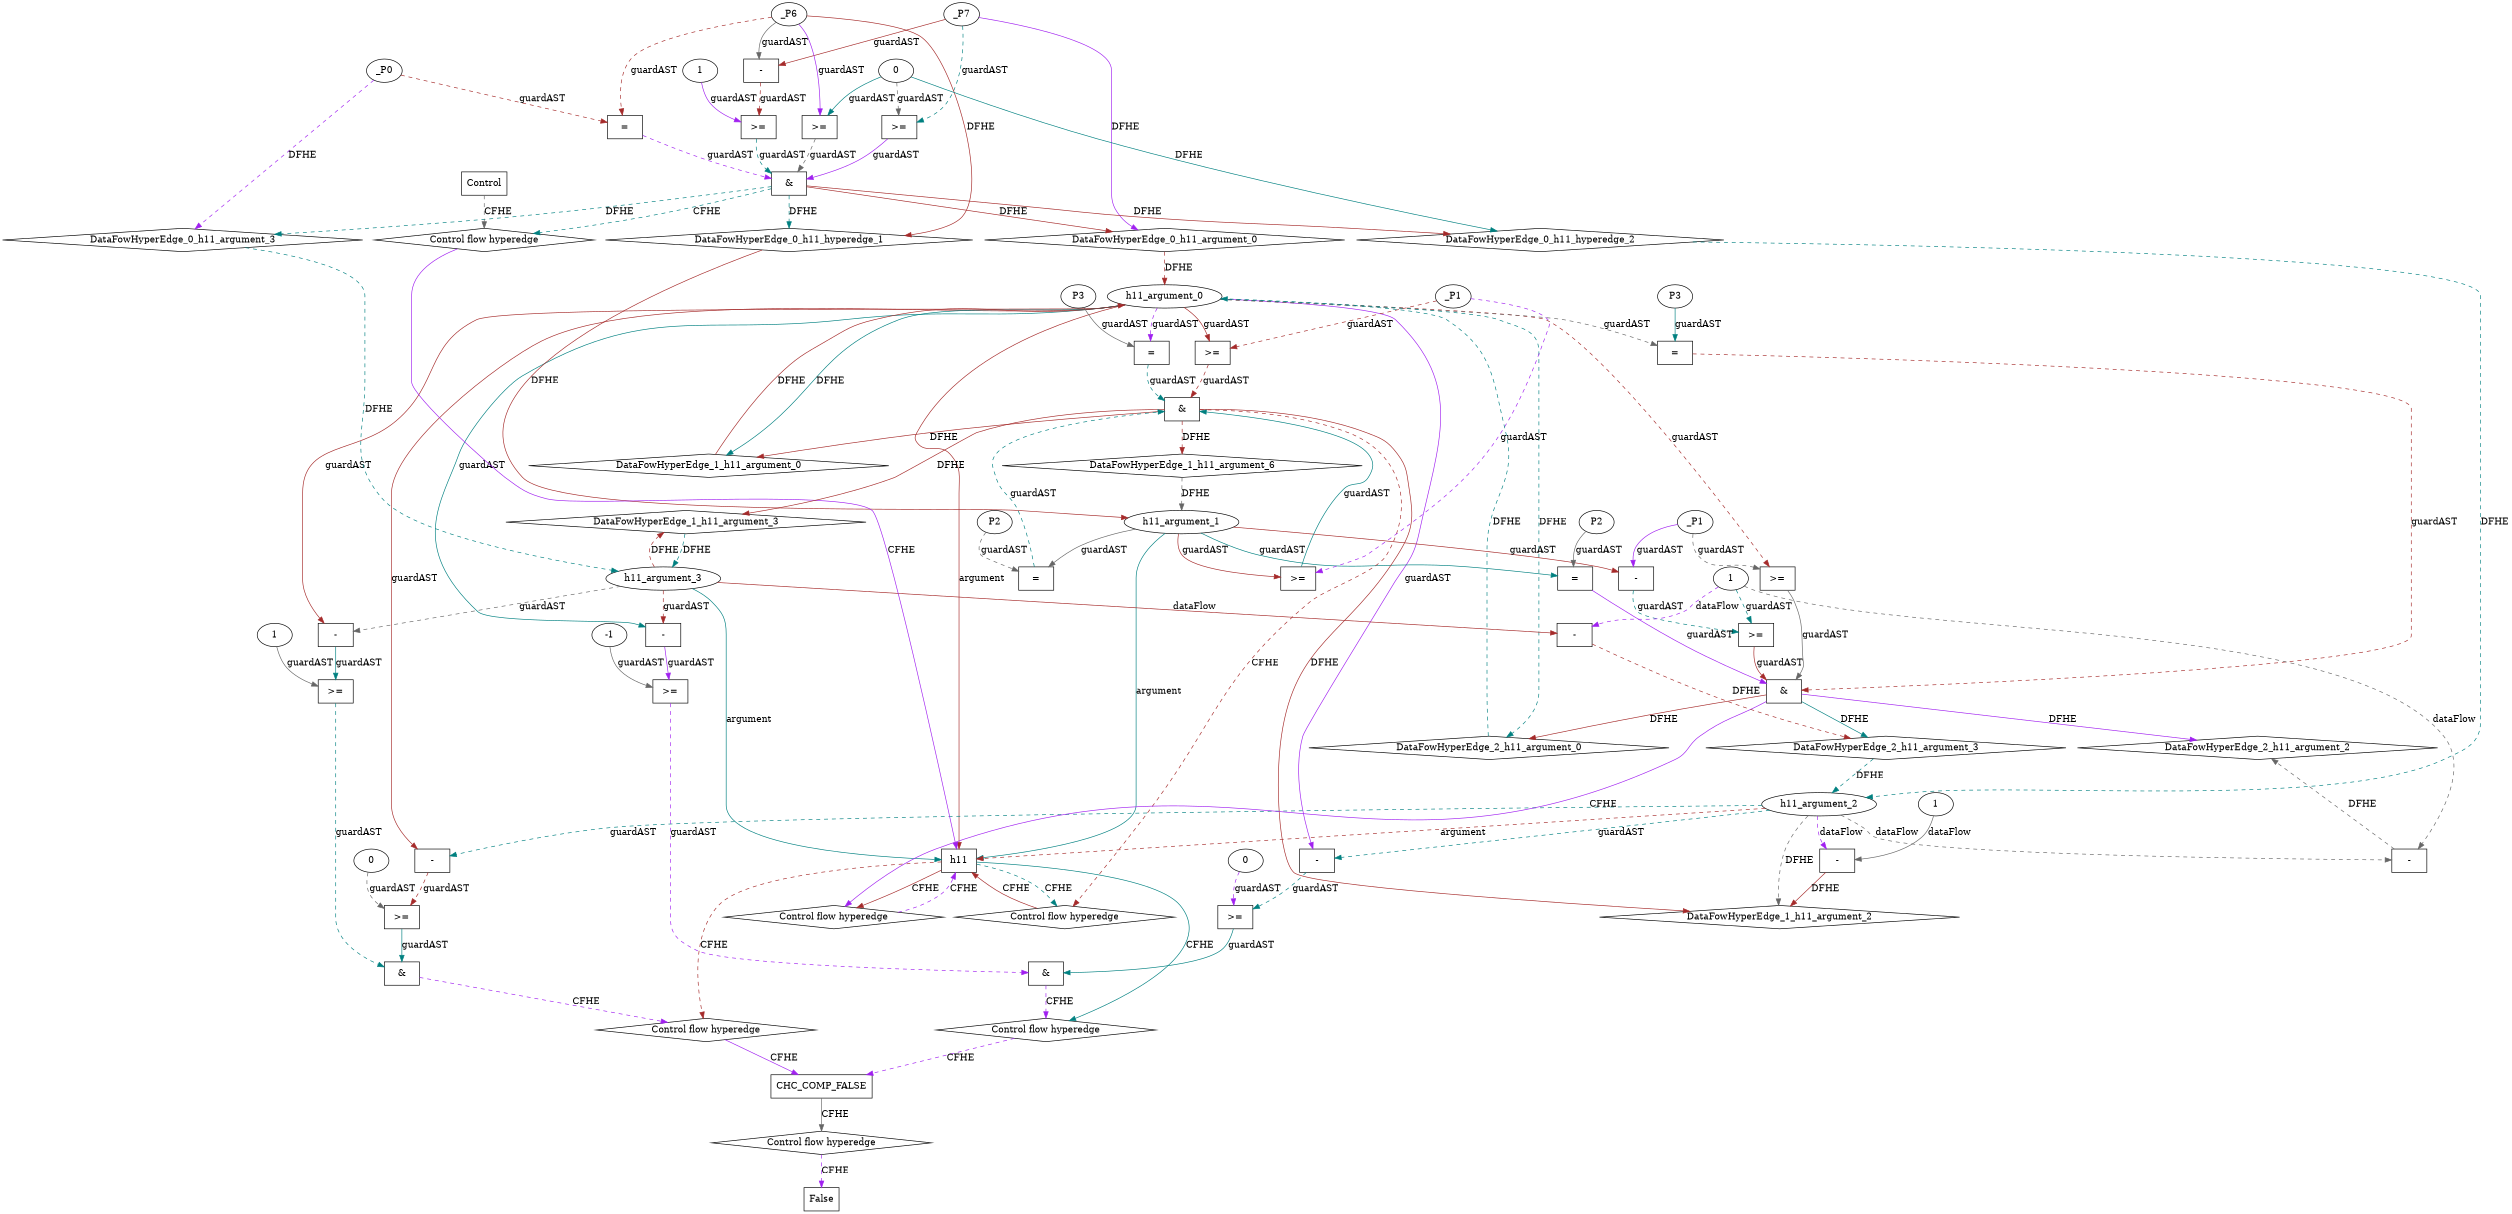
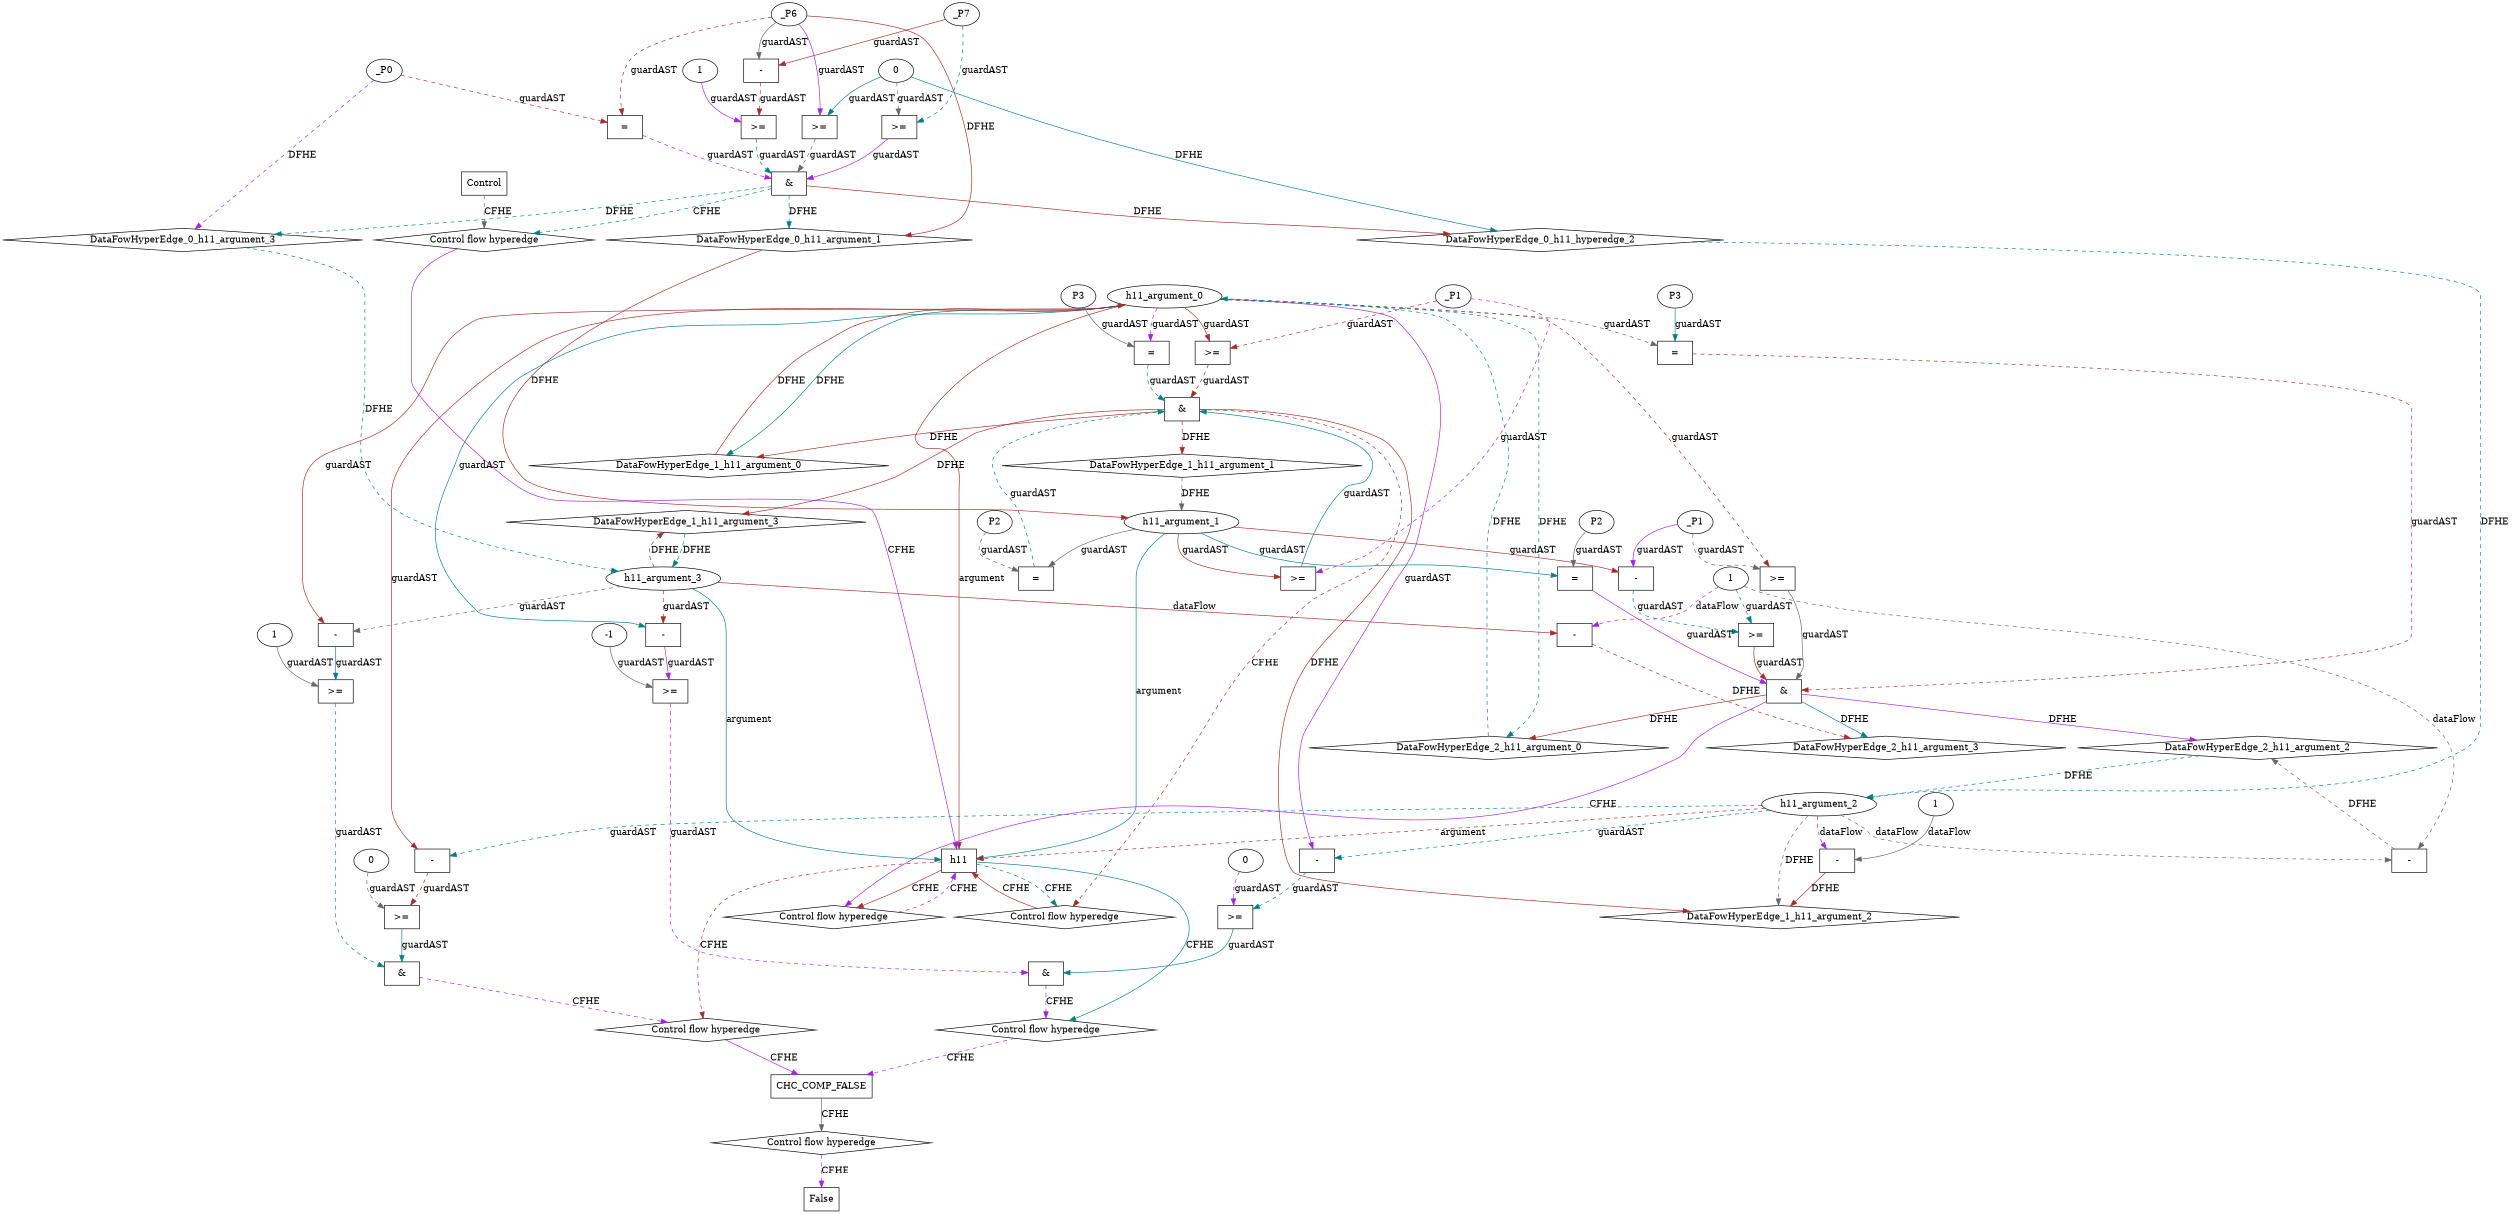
node "DataFowHyperEdge_0_h11_hyperedge_1": label "DataFowHyperEdge_0_h11_hyperedge_1" -> "DataFowHyperEdge_0_h11_argument_1"
node "DataFowHyperEdge_0_h11_argument_0": removed
node "DataFowHyperEdge_1_h11_argument_6": label "DataFowHyperEdge_1_h11_argument_6" -> "DataFowHyperEdge_1_h11_argument_1"
edge "DataFowHyperEdge_2_h11_argument_3" -> "h11_argument_2": now "DataFowHyperEdge_2_h11_argument_2" -> "h11_argument_2"
